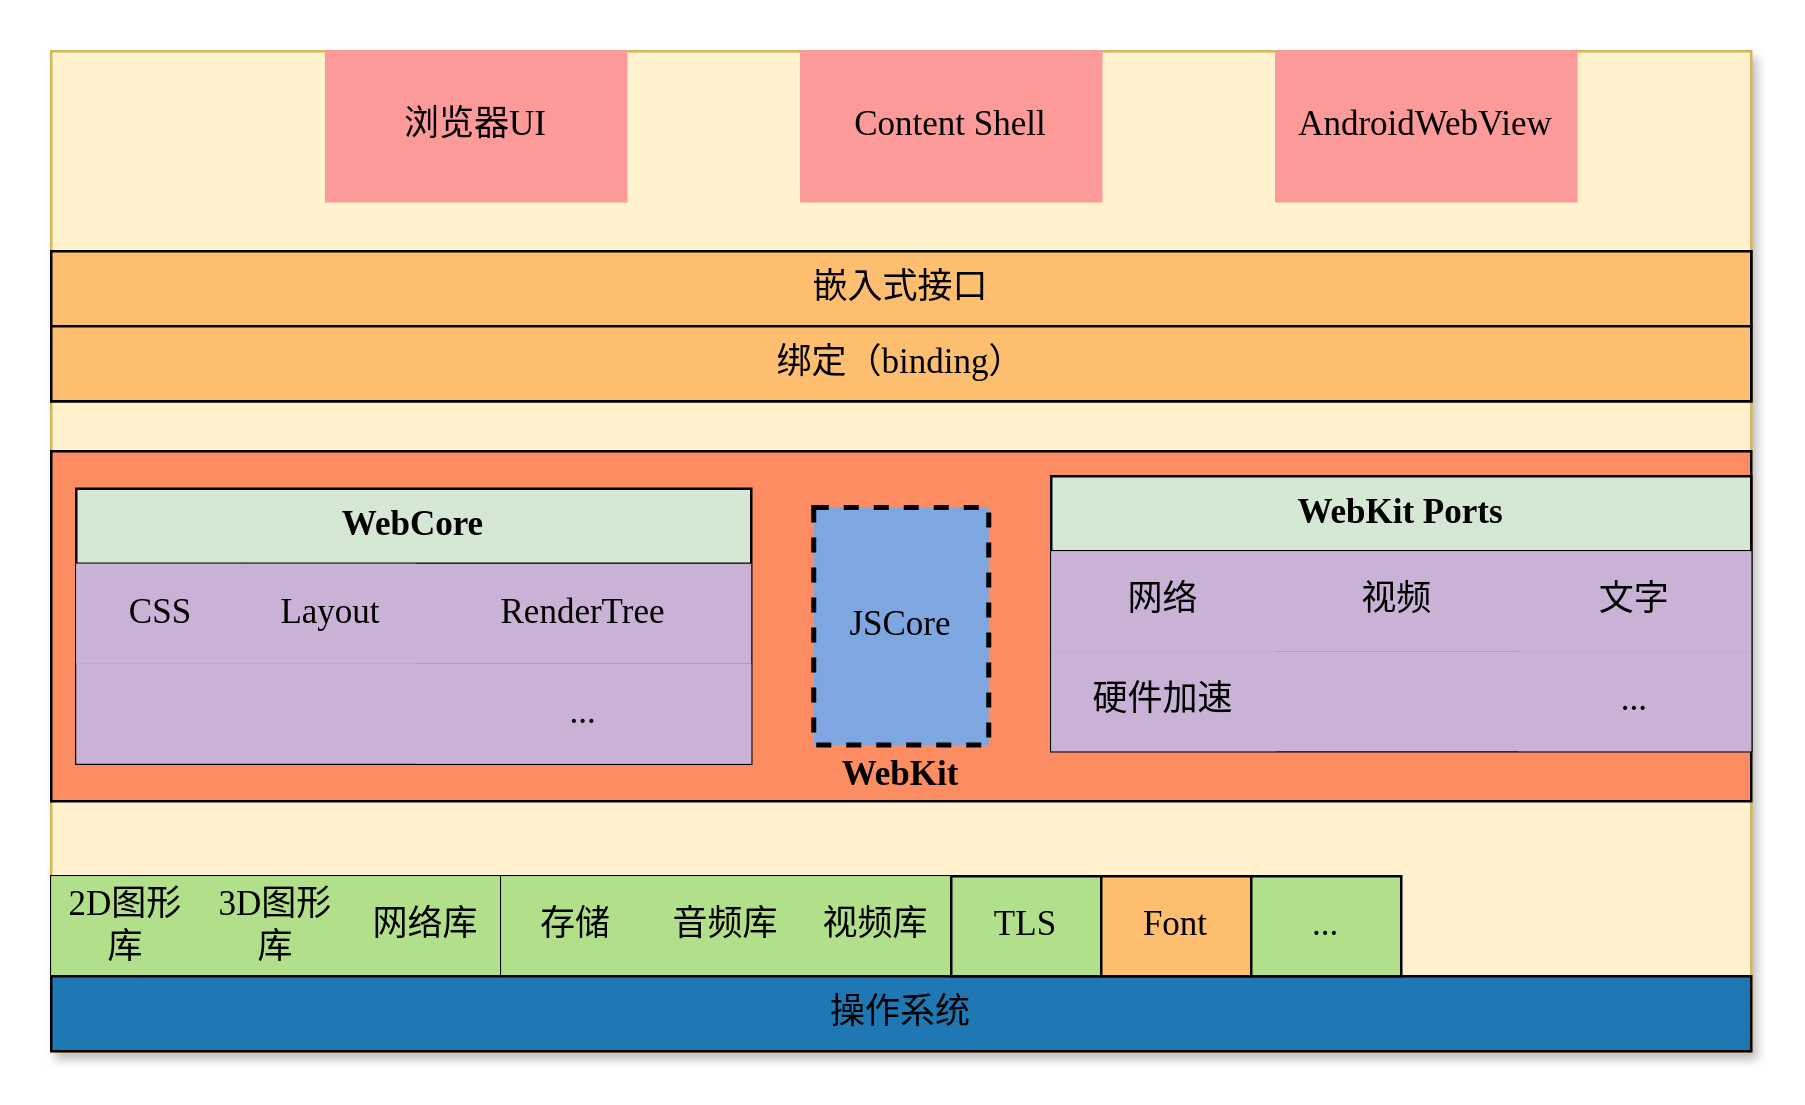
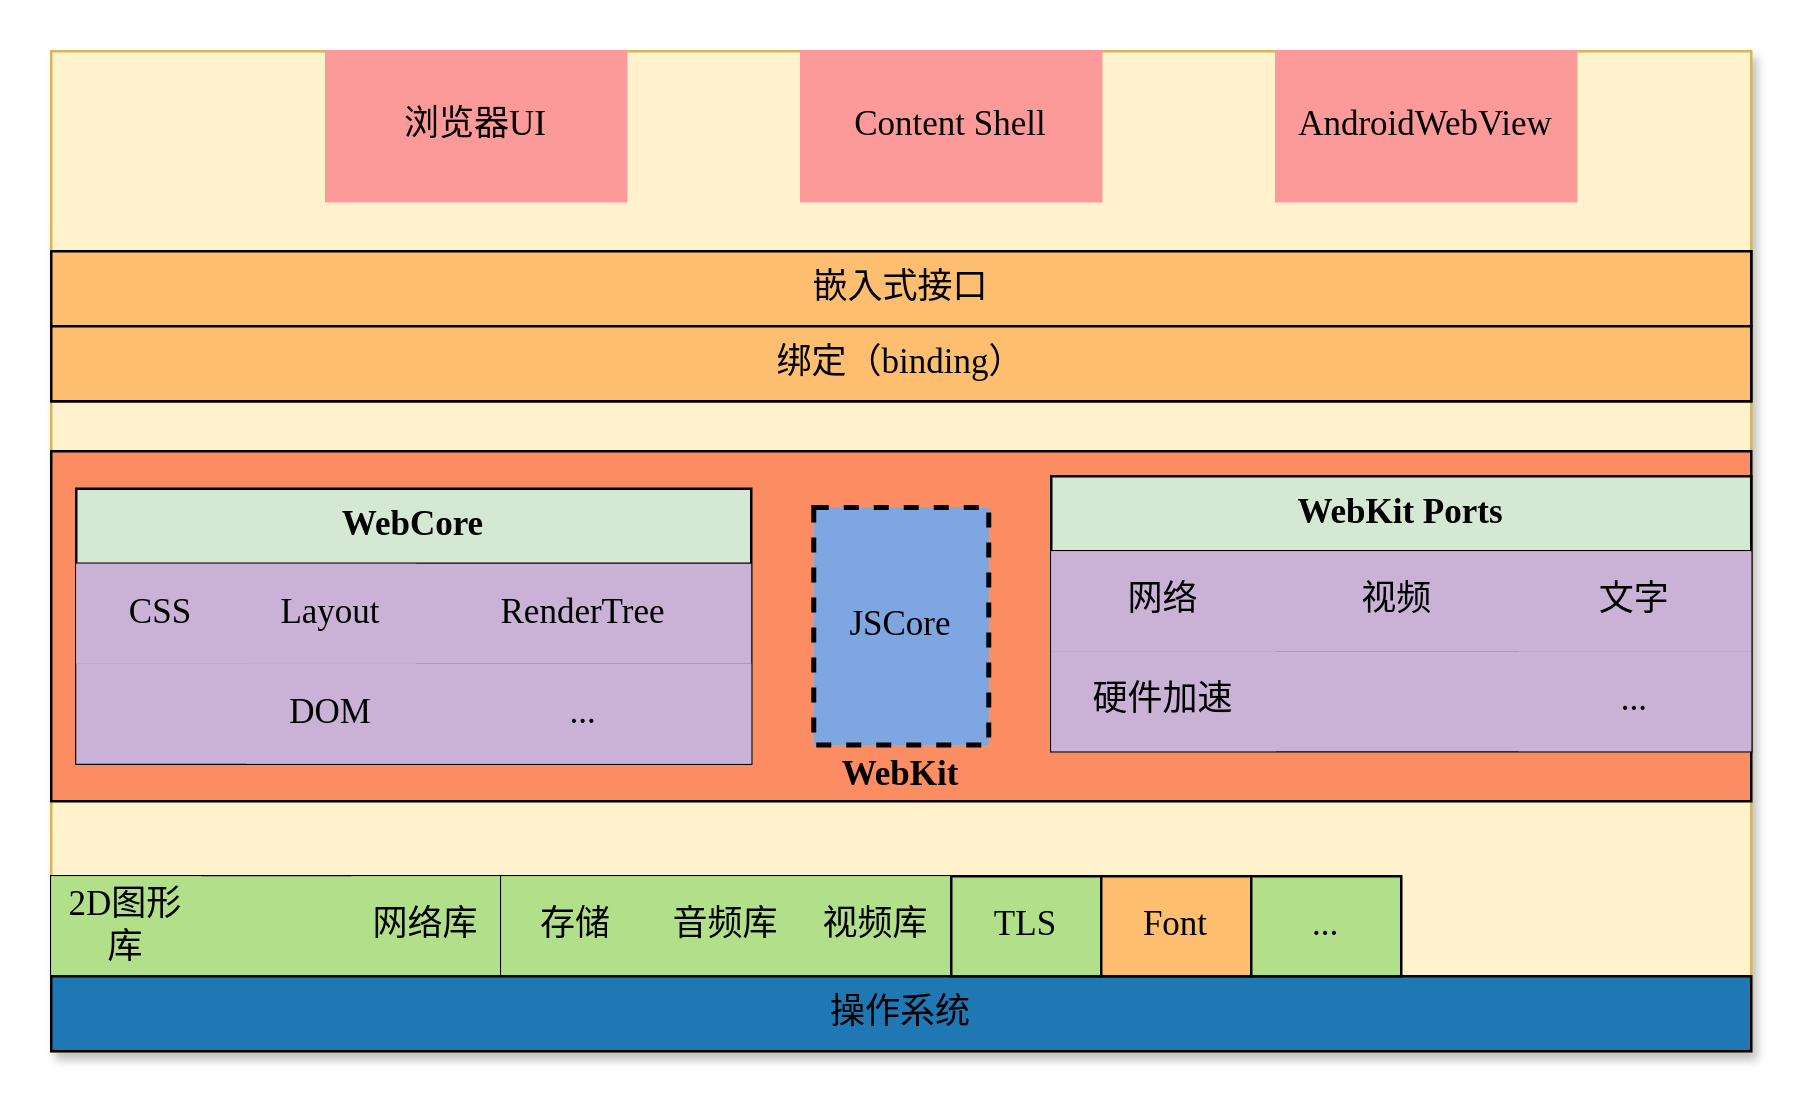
node "DOM": added
node "3D图形库": removed
